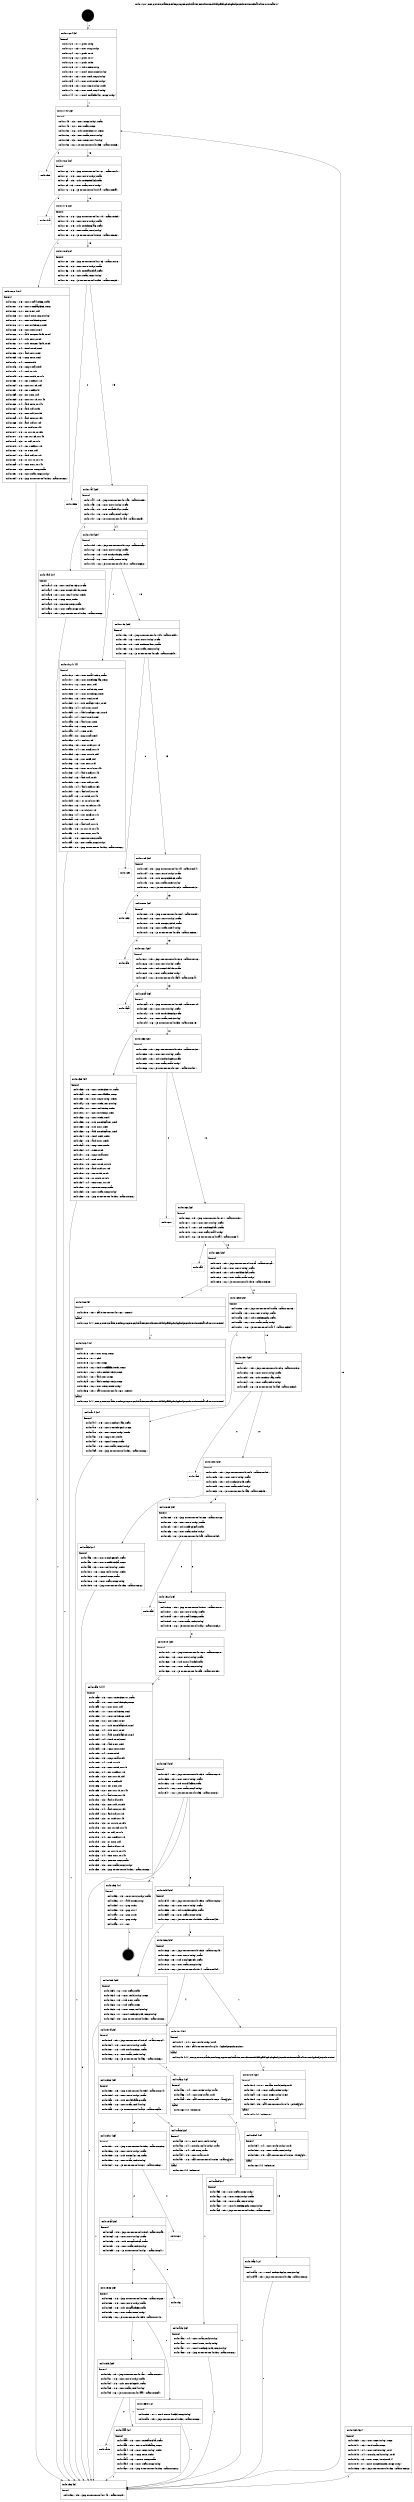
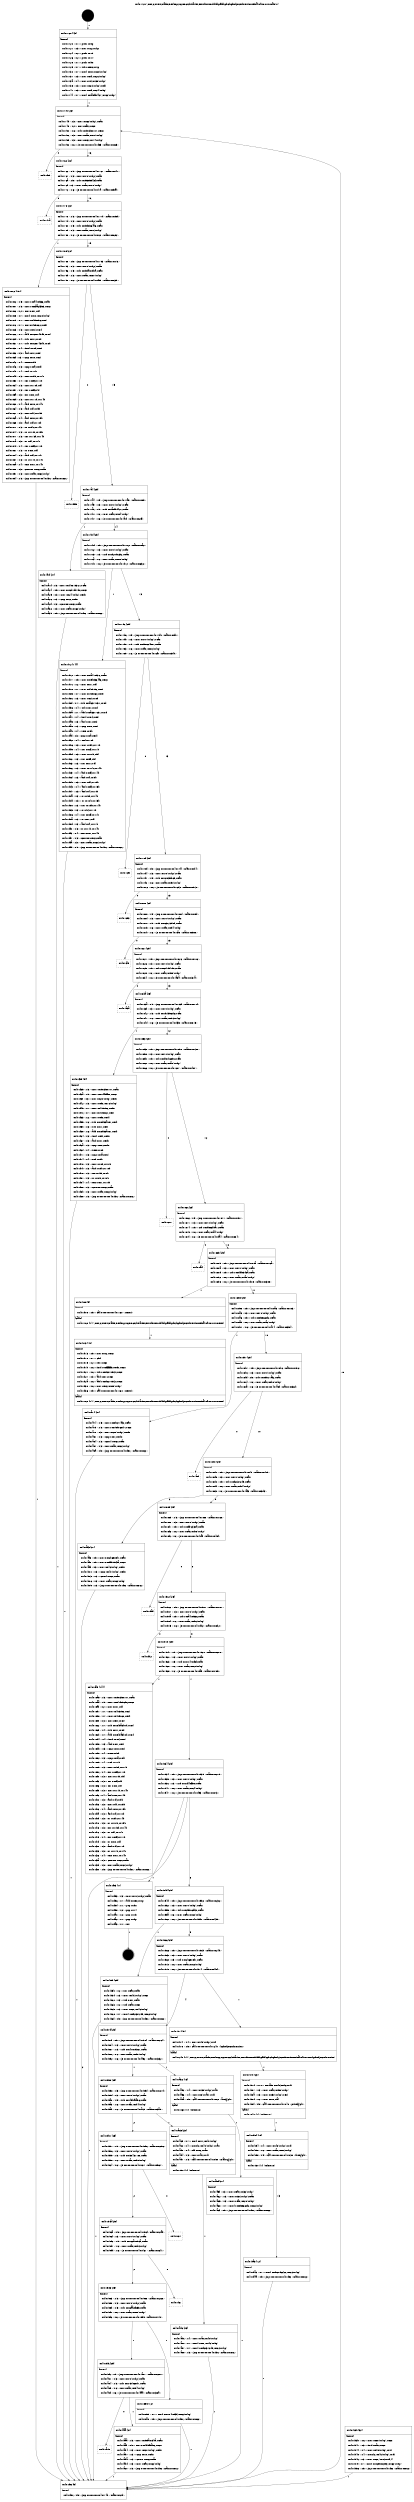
node "0x401fd2": added
